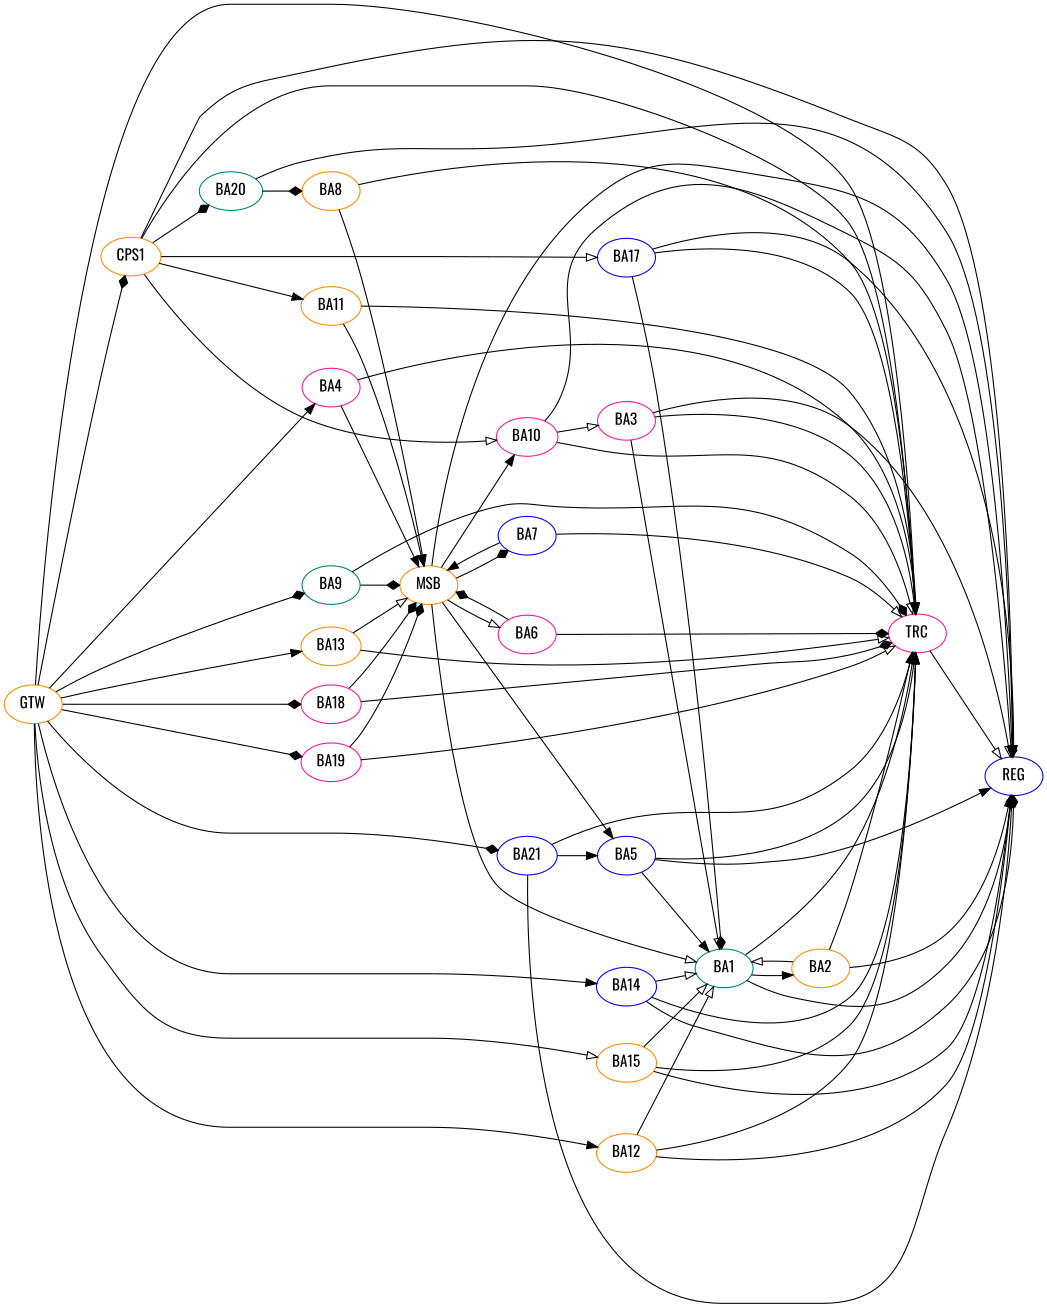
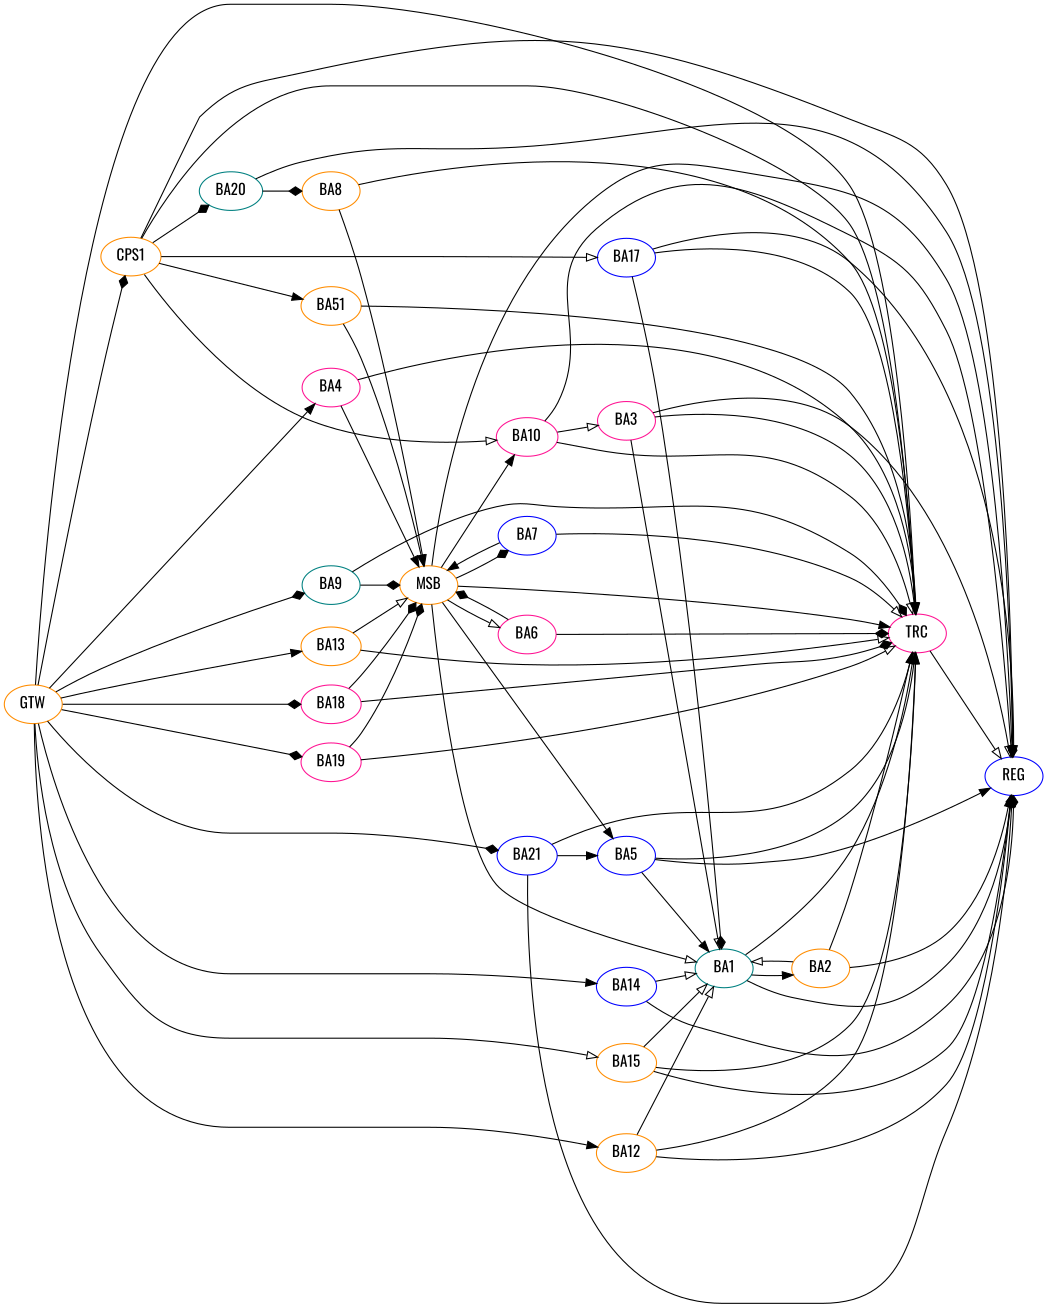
node "BA11": label "BA11" -> "BA51"
edge "BA14" -> "TRC": now "MSB" -> "TRC"
